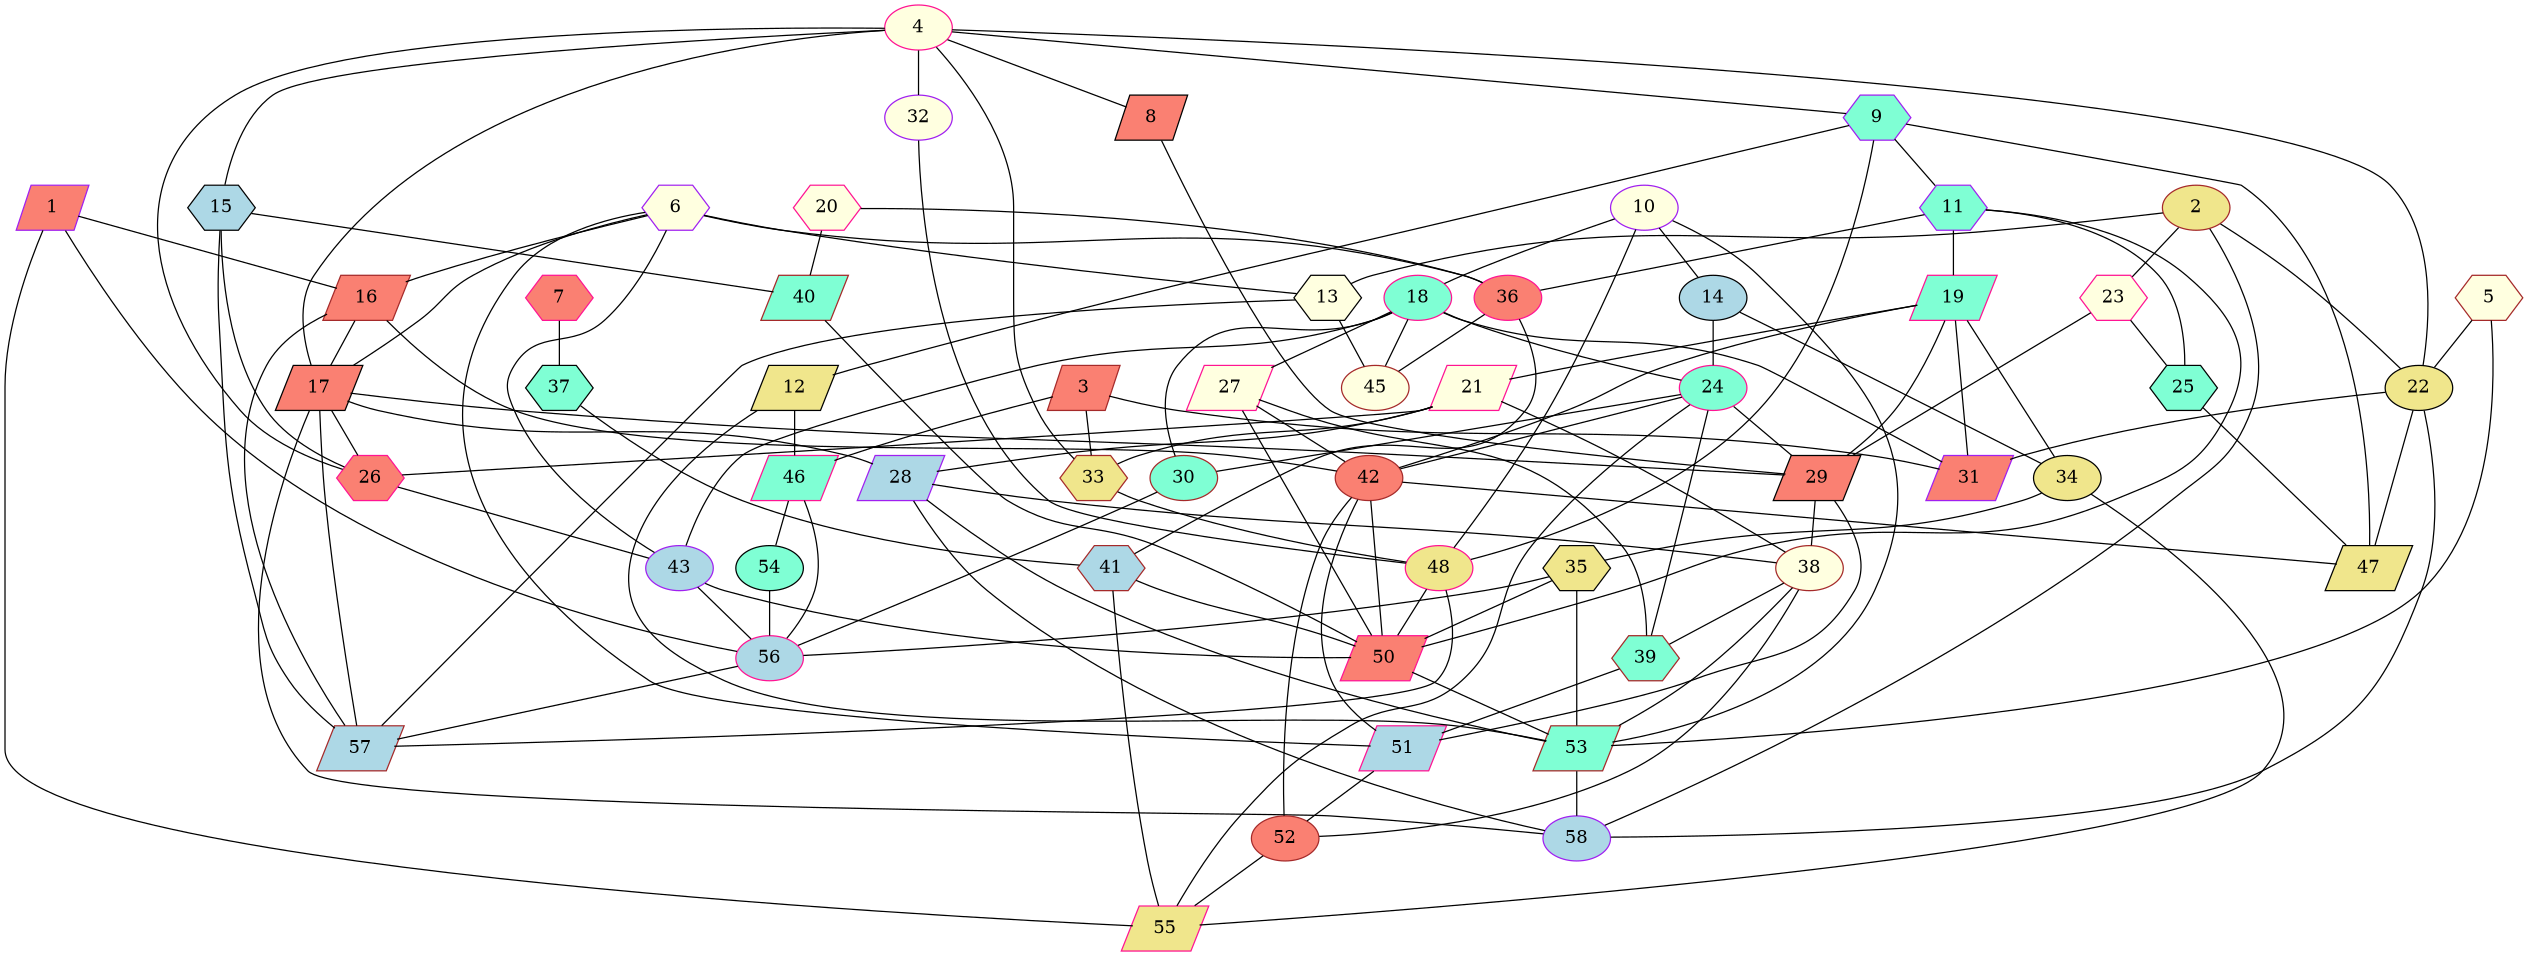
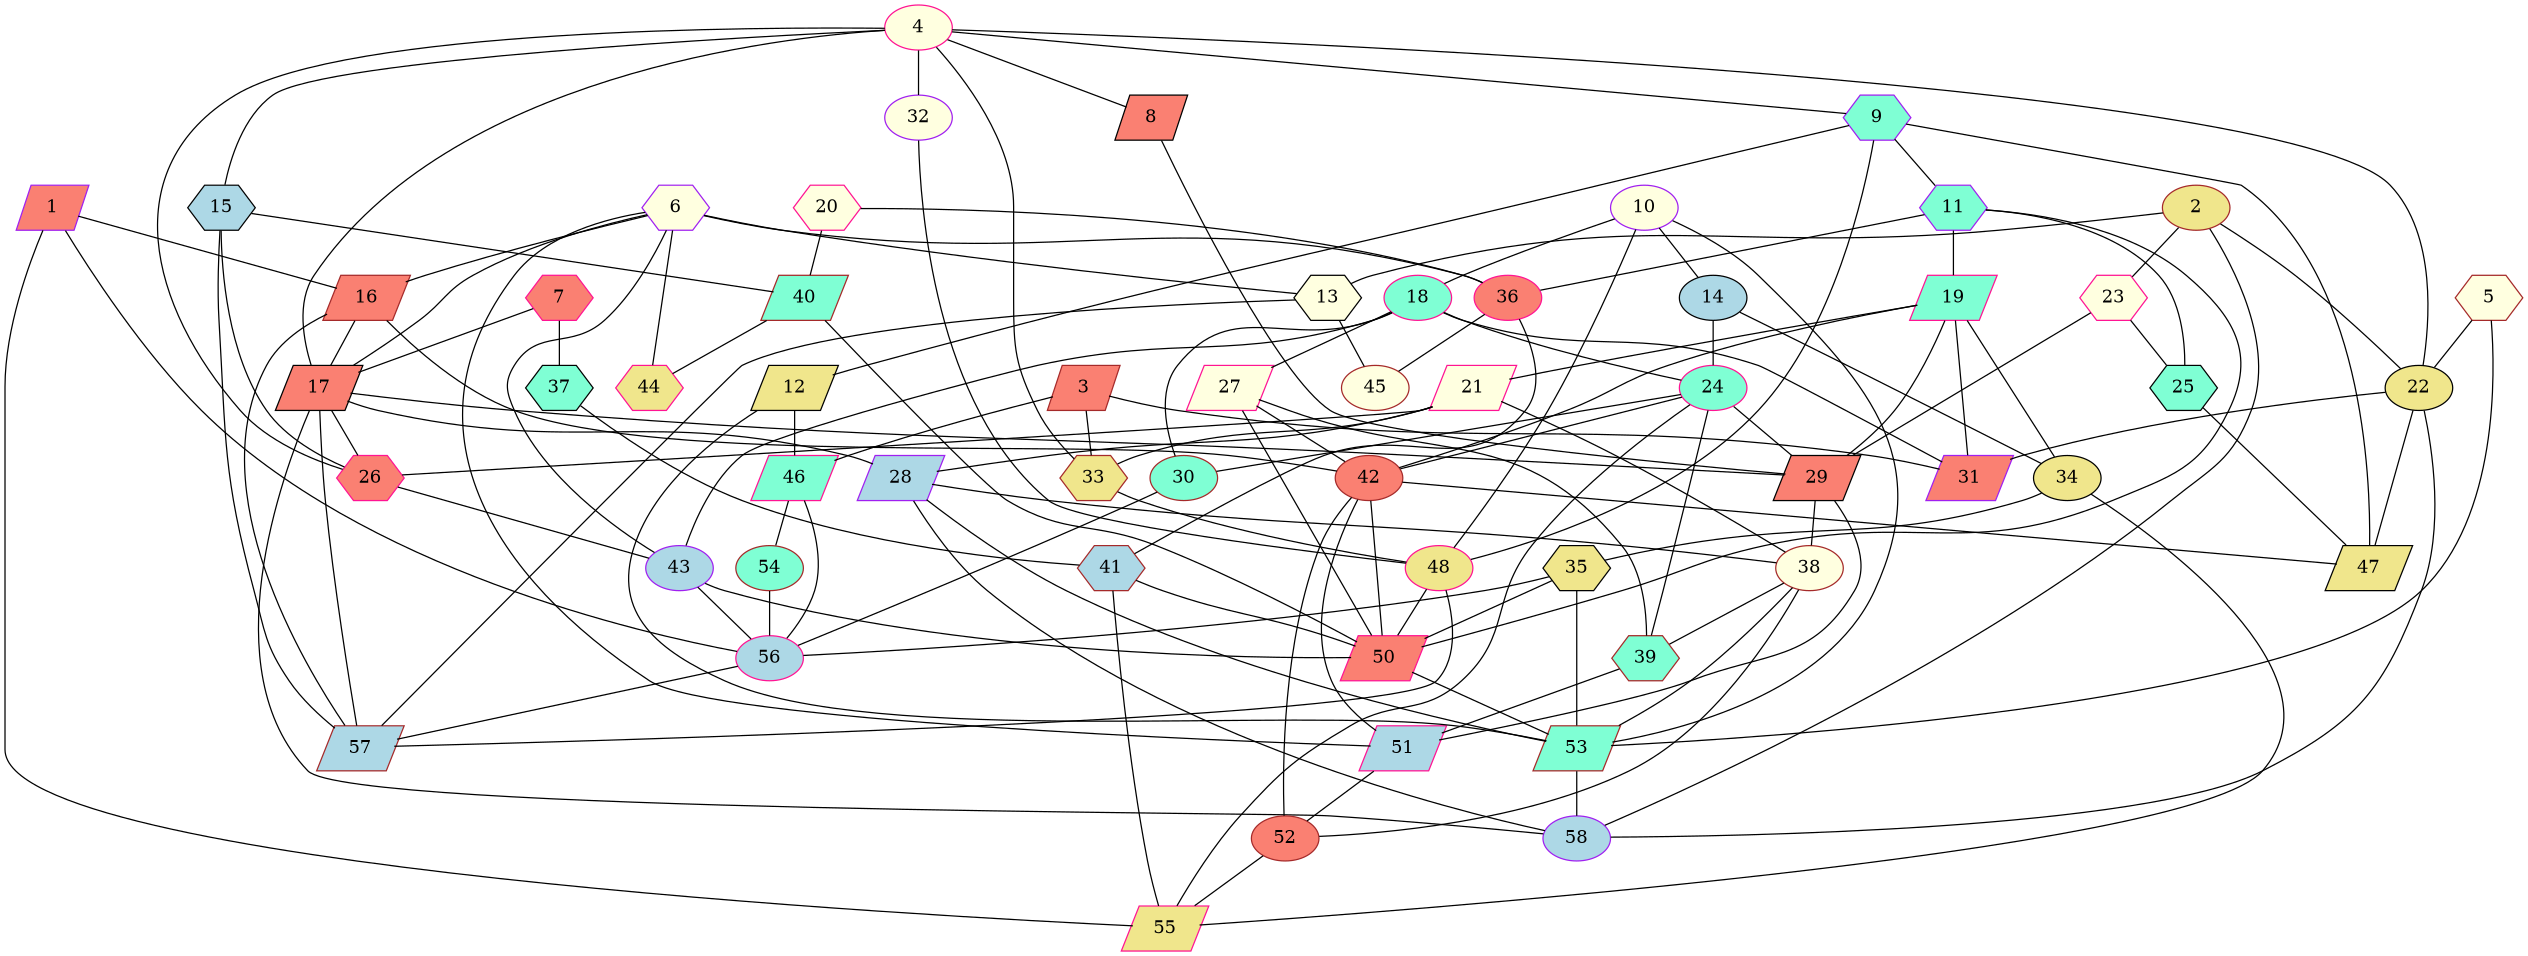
edge "7" -- "17": added
edge "18" -- "45": removed
node "44": added
node "54": color black -> brown
